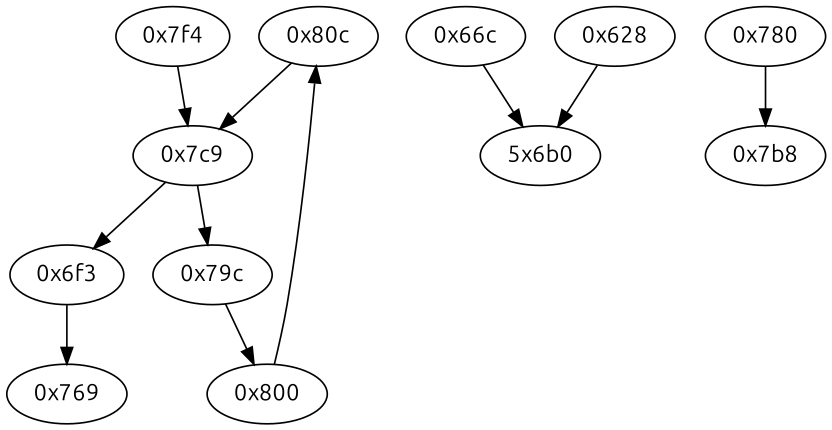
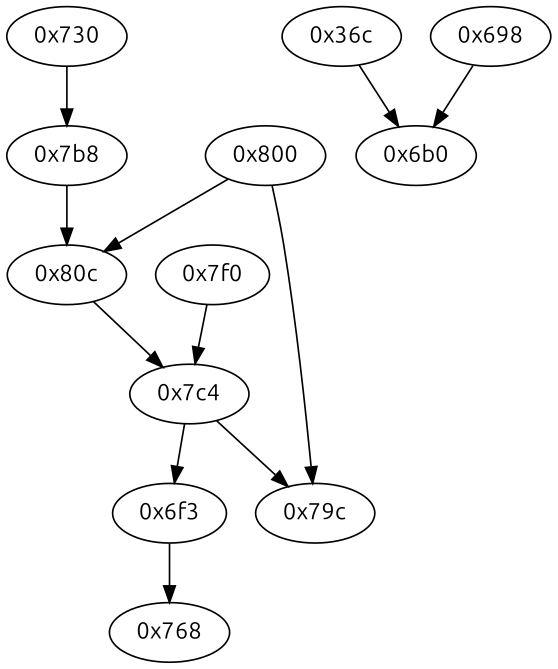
node "0x7f4": label "0x7f4" -> "0x7f0"
node "0x66c": label "0x66c" -> "0x36c"
node "0x628": label "0x628" -> "0x698"
node "0x780": label "0x780" -> "0x730"
node "0x7c9": label "0x7c9" -> "0x7c4"
node "5x6b0": label "5x6b0" -> "0x6b0"
edge "0x7b8" -> "0x80c": added
edge "0x79c" -> "0x800": reversed
node "0x769": label "0x769" -> "0x768"
